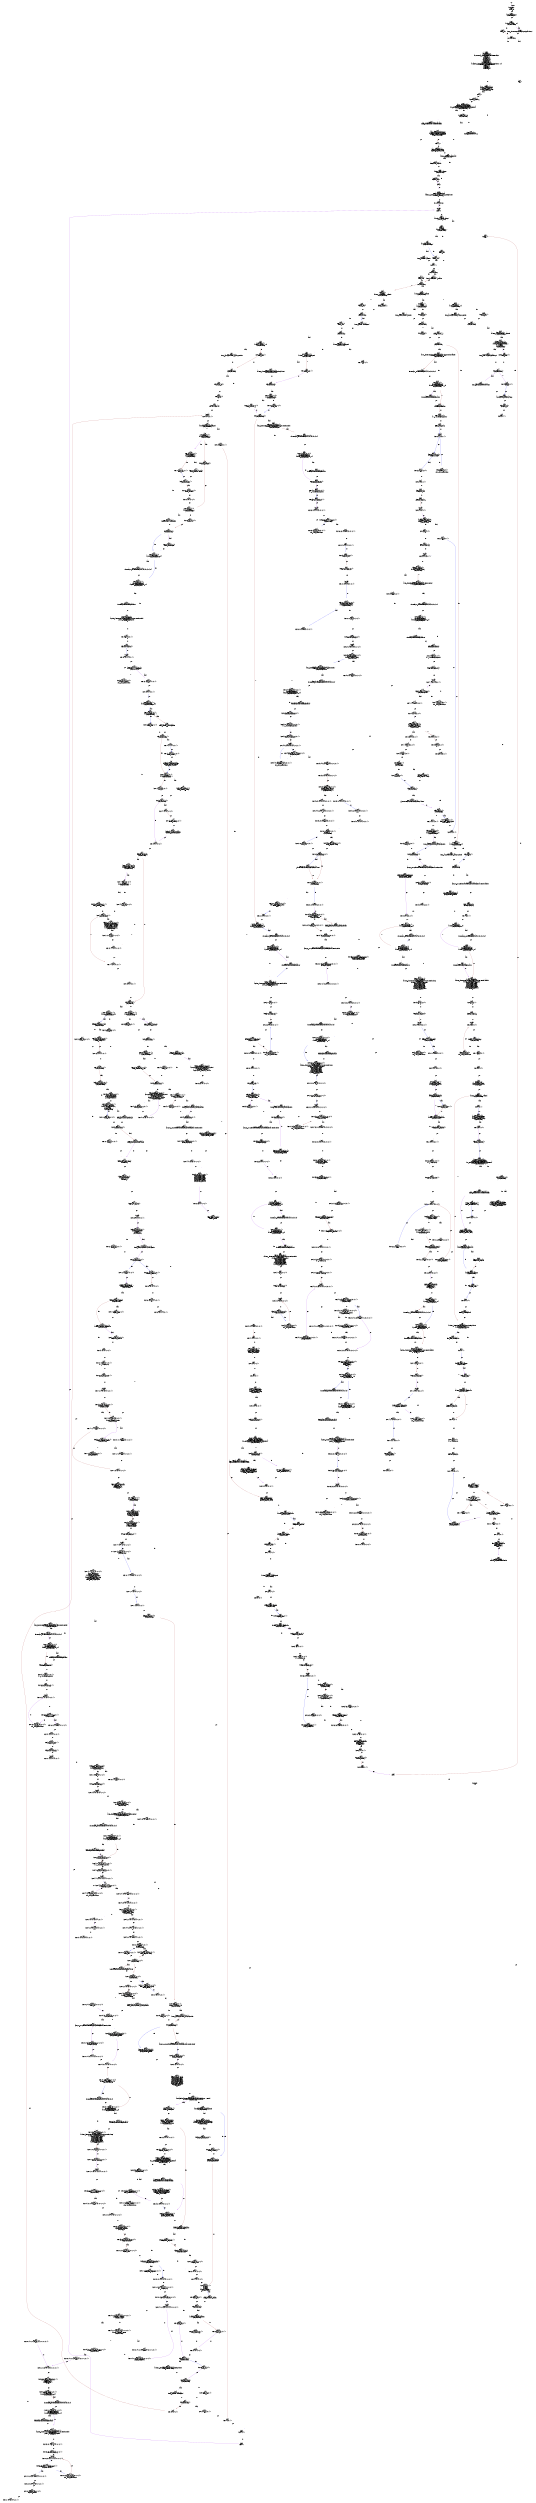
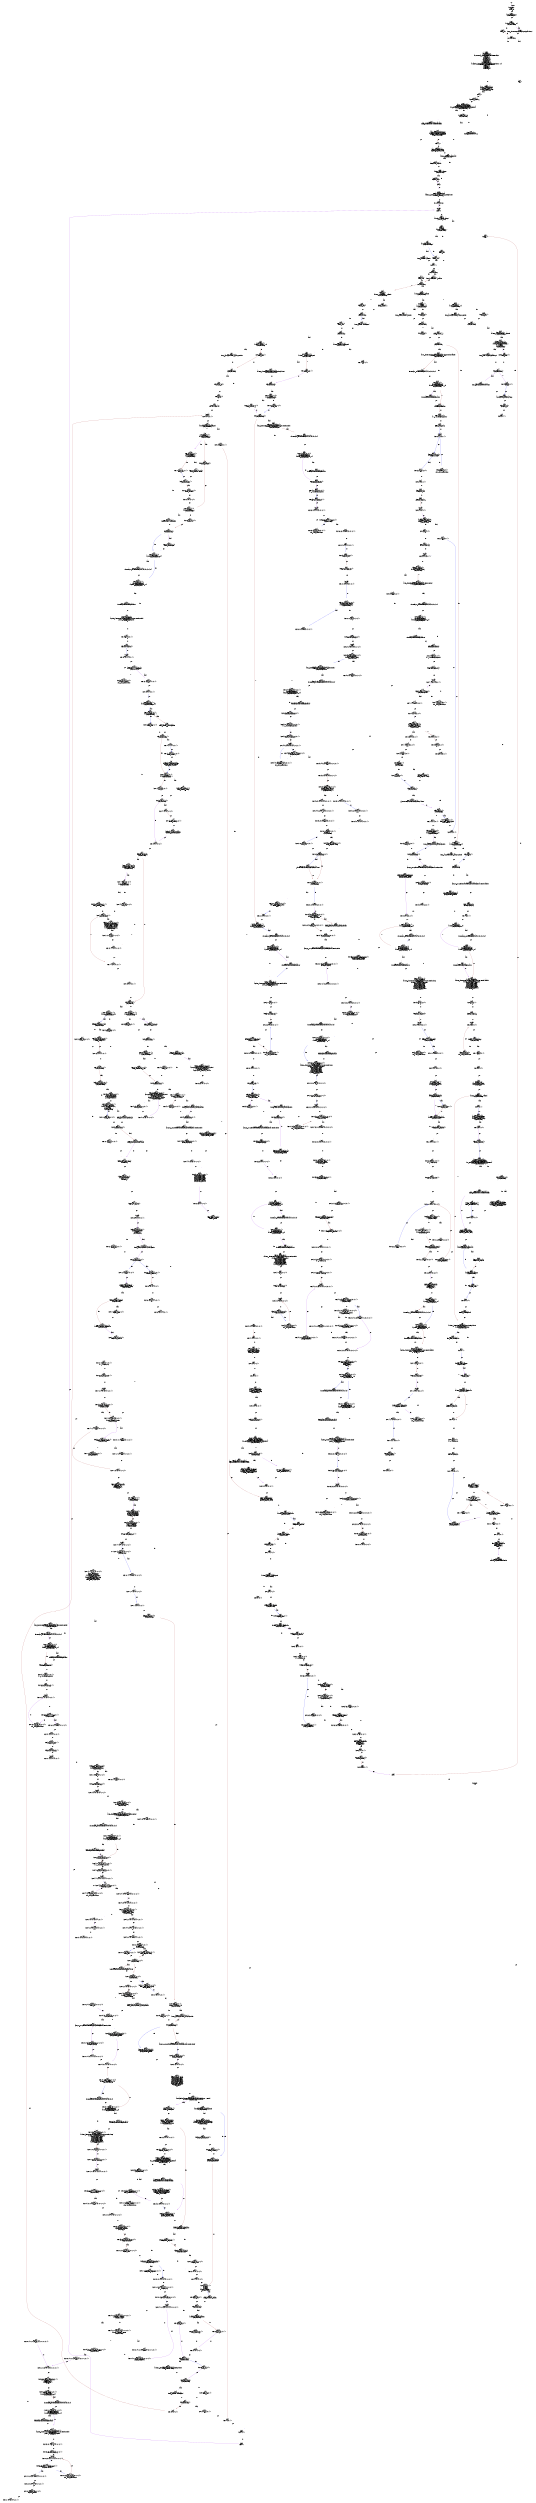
node "(77993) Loops: 10, 0 Scopes: 169, 152, 122, 118, 113, 14, 0": removed
